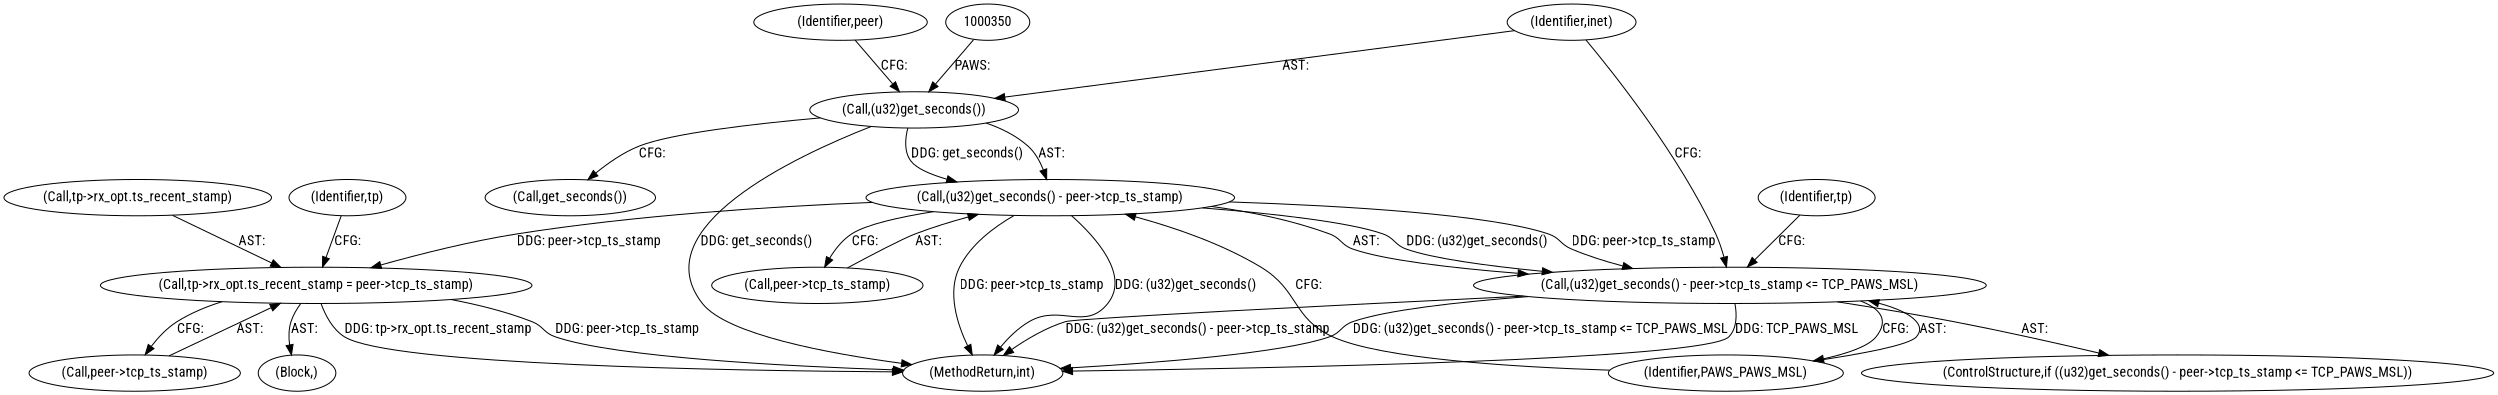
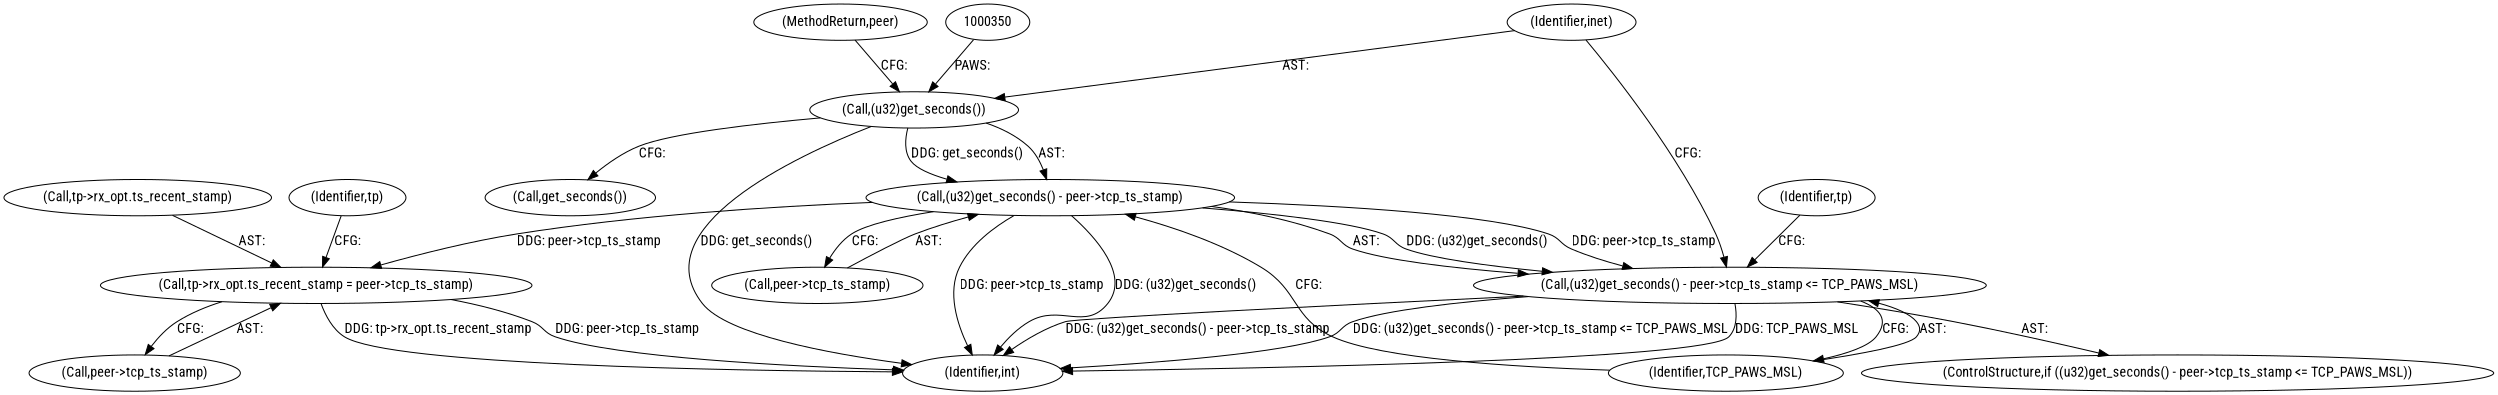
node "(Identifier,peer)": label "(Identifier,peer)" -> "(MethodReturn,peer)"
node "(Block,)": removed
node "(MethodReturn,int)": label "(MethodReturn,int)" -> "(Identifier,int)"
node "(Identifier,PAWS_PAWS_MSL)": label "(Identifier,PAWS_PAWS_MSL)" -> "(Identifier,TCP_PAWS_MSL)"
